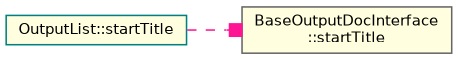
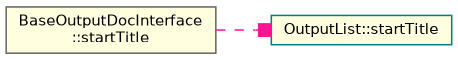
edge "OutputList::startTitle" -> "BaseOutputDocInterface ::startTitle": reversed
